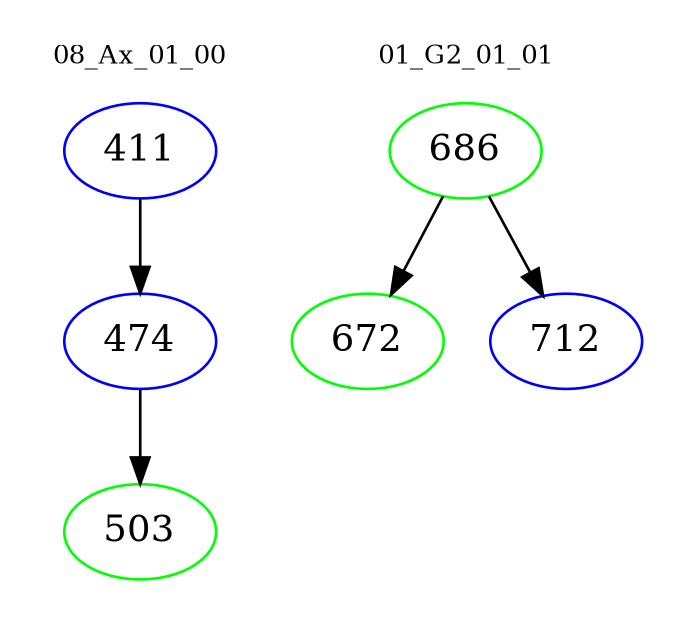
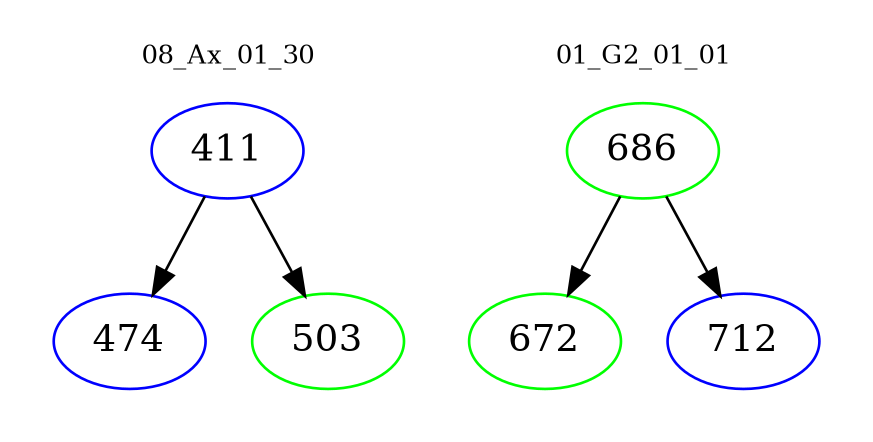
cluster "08_Ax_01_00": label "08_Ax_01_00" -> "08_Ax_01_30"
edge "474" -> "503": now "411" -> "503"
